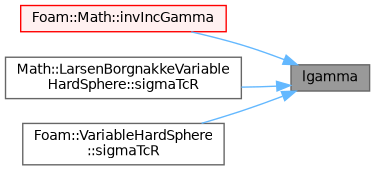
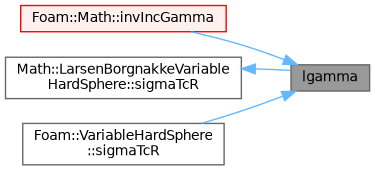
edge "Math::LarsenBorgnakkeVariable HardSphere::sigmaTcR" -> "lgamma": reversed
